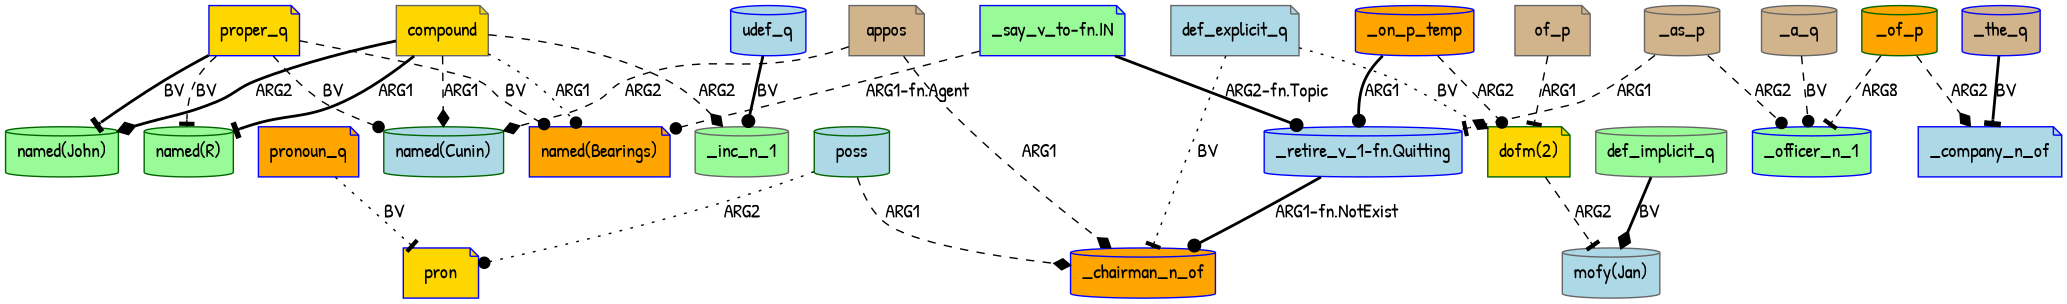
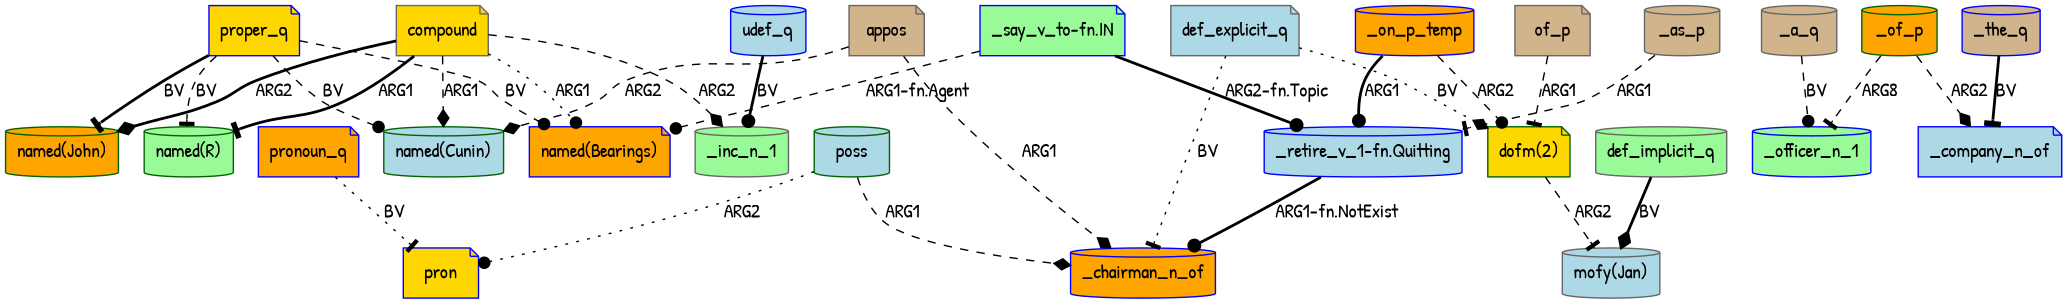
edge "_as_p" -> "_officer_n_1": removed, label "ARG2"
node "named(John)": fillcolor palegreen -> orange
